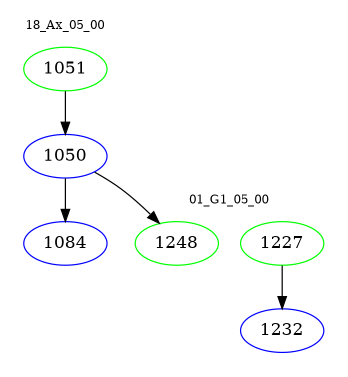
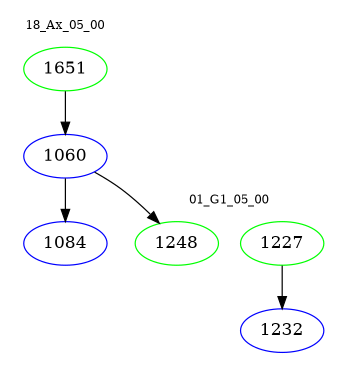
node "1051": label "1051" -> "1651"
node "1050": label "1050" -> "1060"
